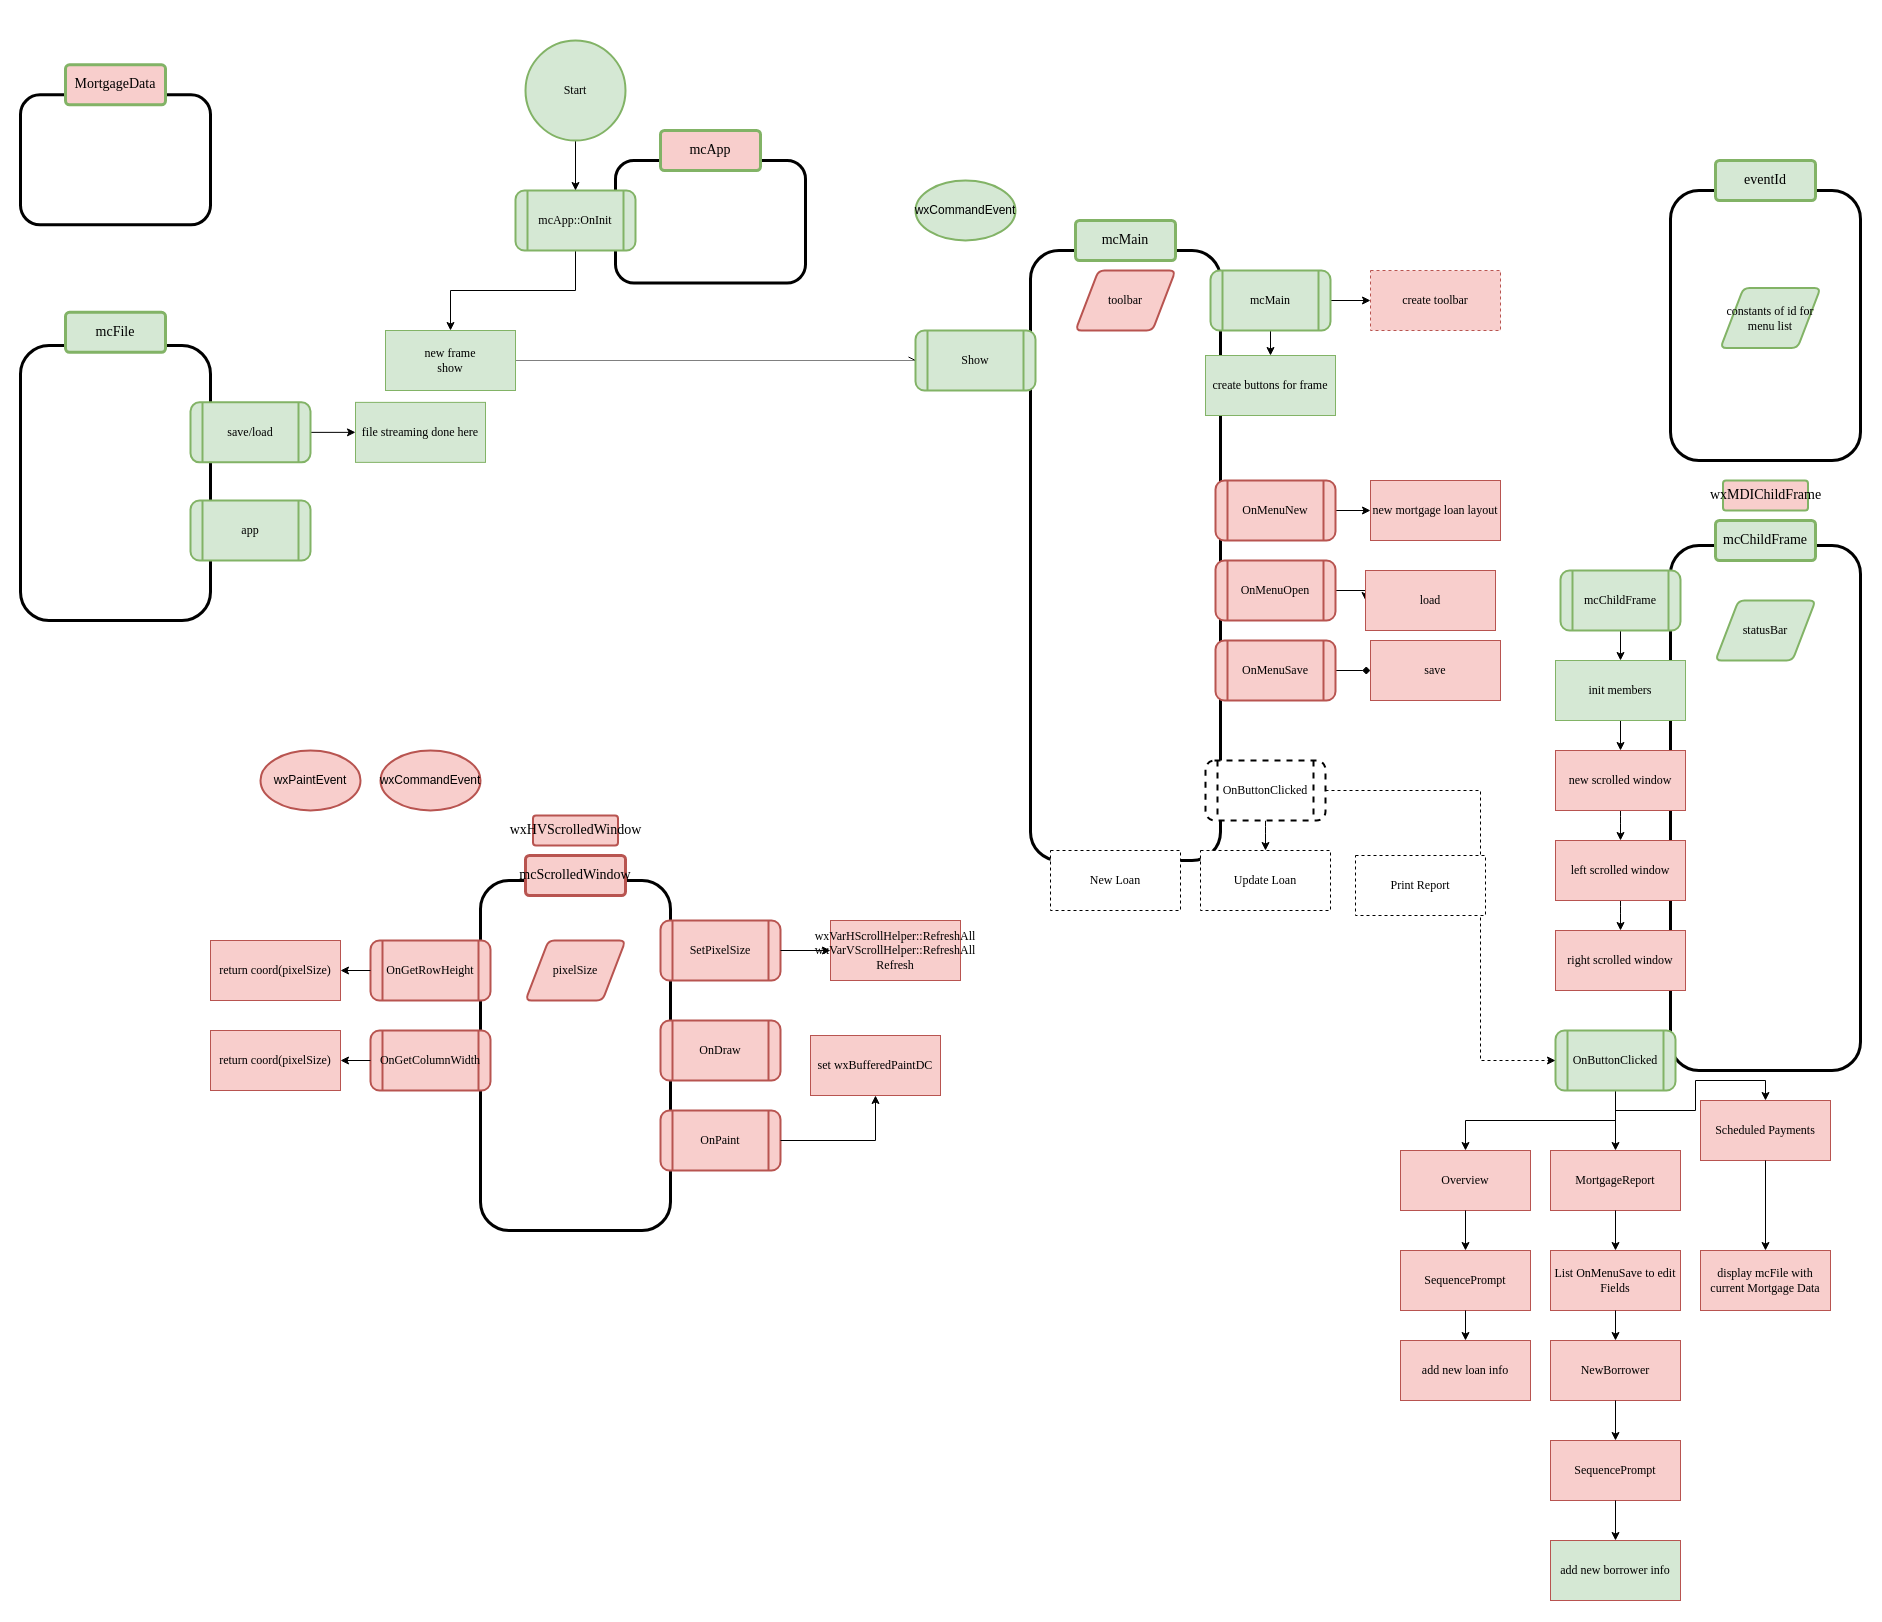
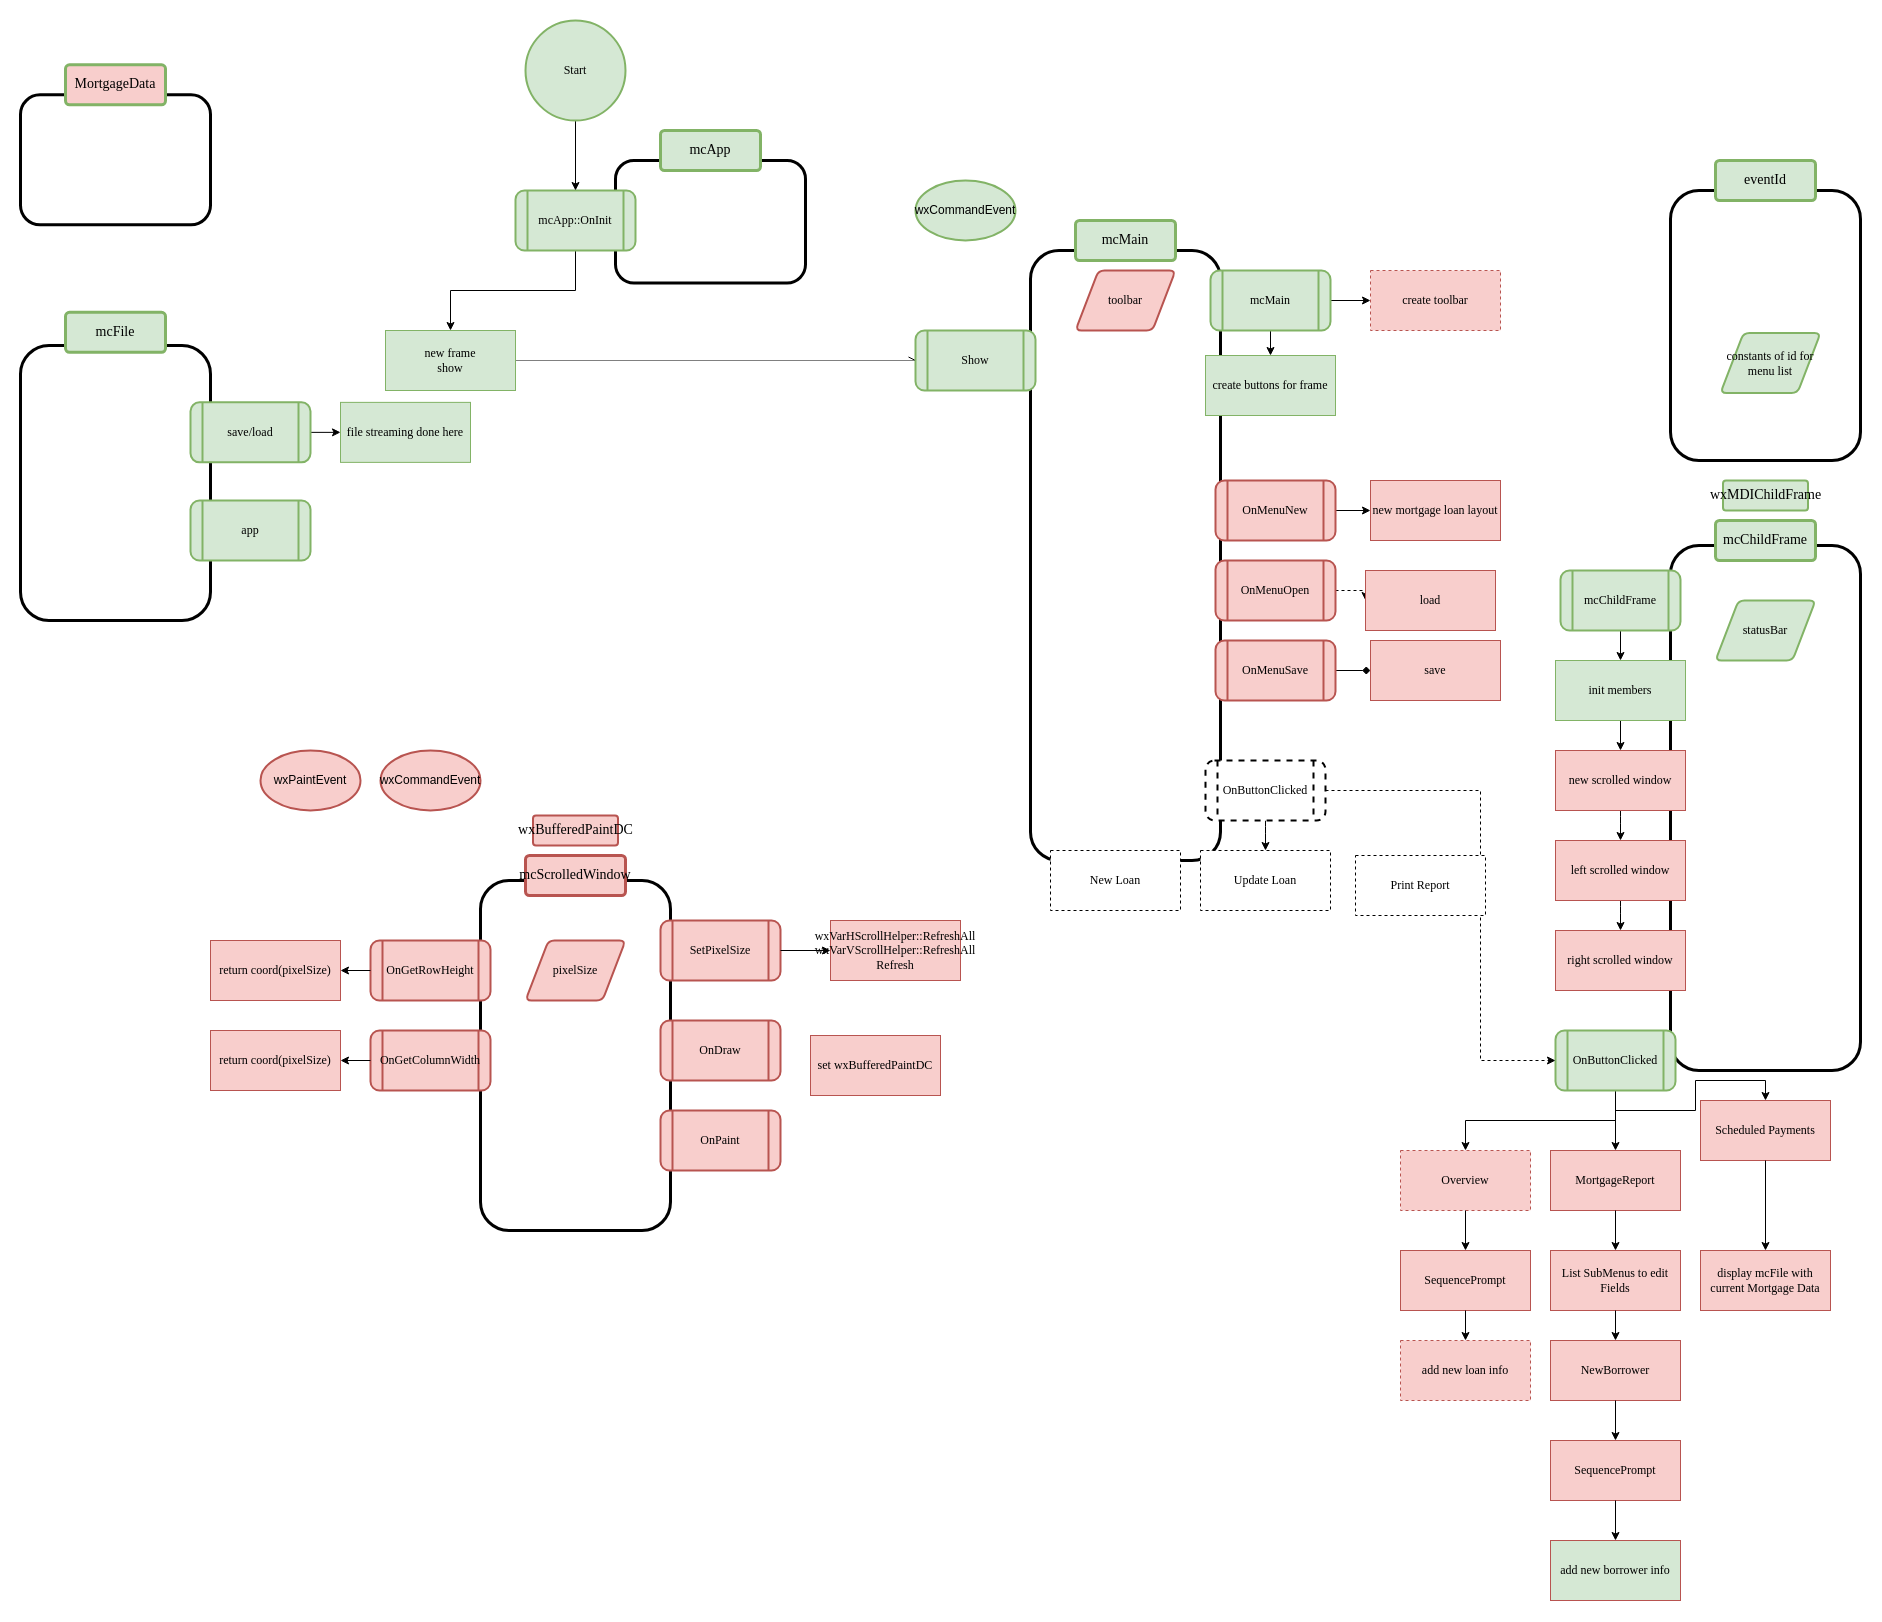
node "Start": moved (576, 91) -> (576, 71)
node "mcApp": fillcolor #f8cecc -> #d5e8d4
node "constants of id for menu list": moved (1771, 318) -> (1771, 363)
node "file streaming done here": moved (421, 432) -> (406, 432)
node "wxMDIChildFrame": fillcolor #f8cecc -> #d5e8d4
edge "OnMenuOpen" -> "load": style solid -> dashed
node "wxHVScrolledWindow": label "wxHVScrolledWindow" -> "wxBufferedPaintDC"
edge "OnPaint" -> "set wxBufferedPaintDC": removed
node "Overview": style solid -> dashed
node "List OnMenuSave to edit Fields": label "List OnMenuSave to edit Fields" -> "List SubMenus to edit Fields"
node "add new loan info": style solid -> dashed
